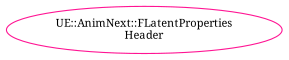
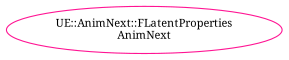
node "UE::AnimNext::FLatentProperties Header": label "UE::AnimNext::FLatentProperties Header" -> "UE::AnimNext::FLatentProperties AnimNext"
